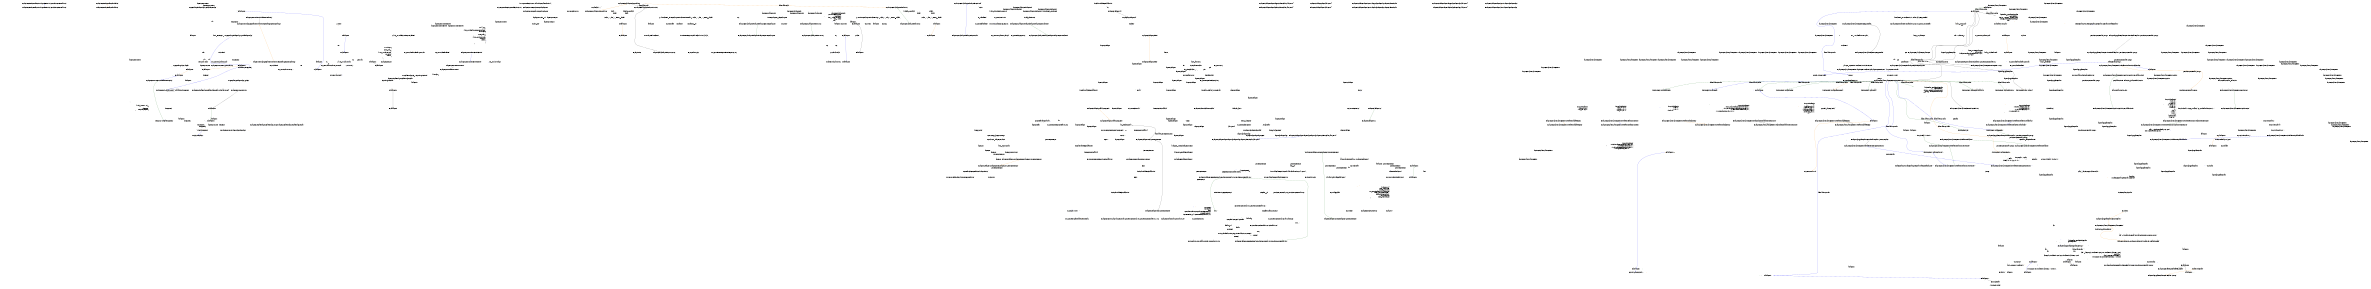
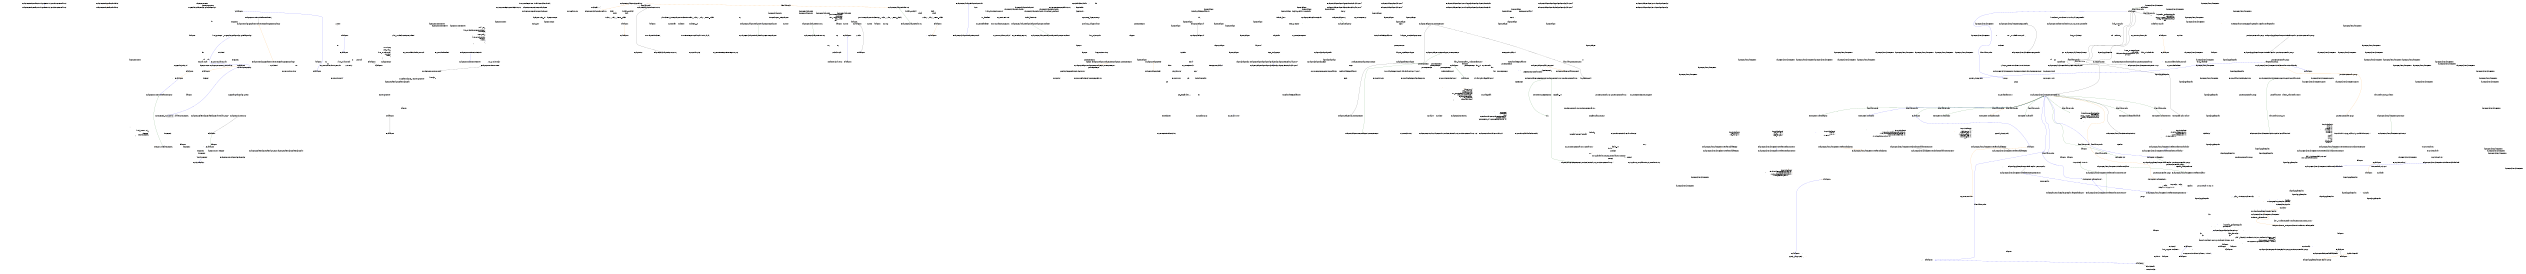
node "new TypeRegistration(typeof(object), namespaces)": label "new TypeRegistration(typeof(object), namespaces)" -> "new TypeRegistration(typeof(object), null)"
edge "listener.Prefixes.Add(prefix)" -> "Nancy.Hosting.Self.NancyHost": reversed
